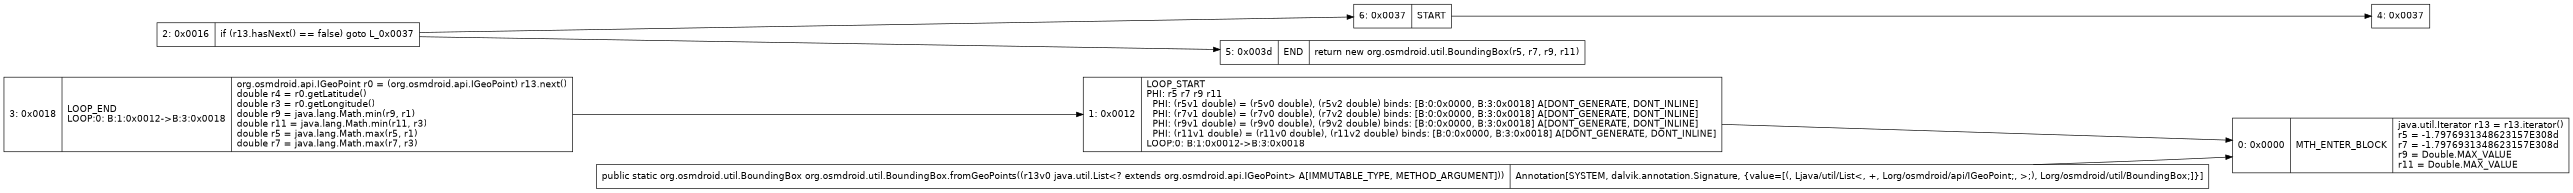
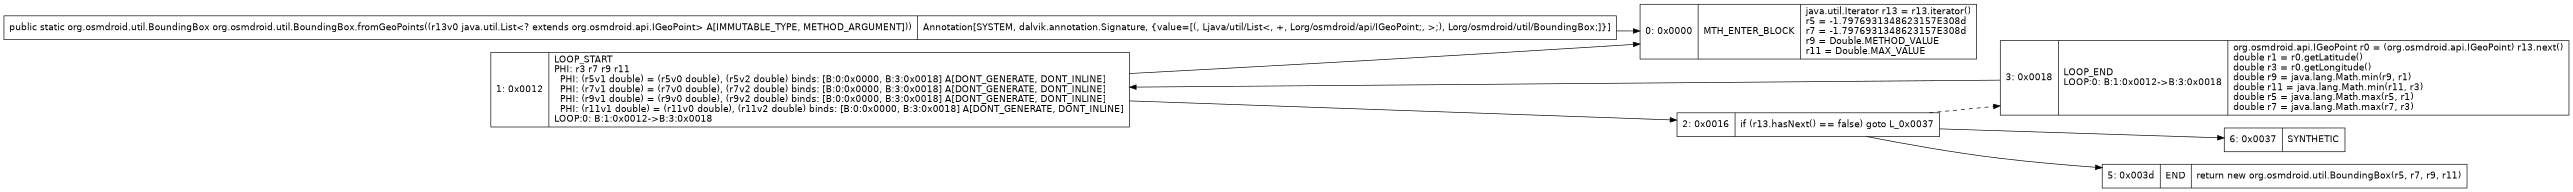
node "6: 0x0037": text "START" -> "SYNTHETIC"
node "4: 0x0037": removed
node "3: 0x0018": text "double r4 = r0.getLatitude()" -> "double r1 = r0.getLatitude()"
node "1: 0x0012": text "PHI: r5 r7 r9 r11" -> "PHI: r3 r7 r9 r11"
edge "1: 0x0012" -> "2: 0x0016": added
edge "2: 0x0016" -> "3: 0x0018": added
node "0: 0x0000": text "r9 = Double.MAX_VALUE" -> "r9 = Double.METHOD_VALUE"
